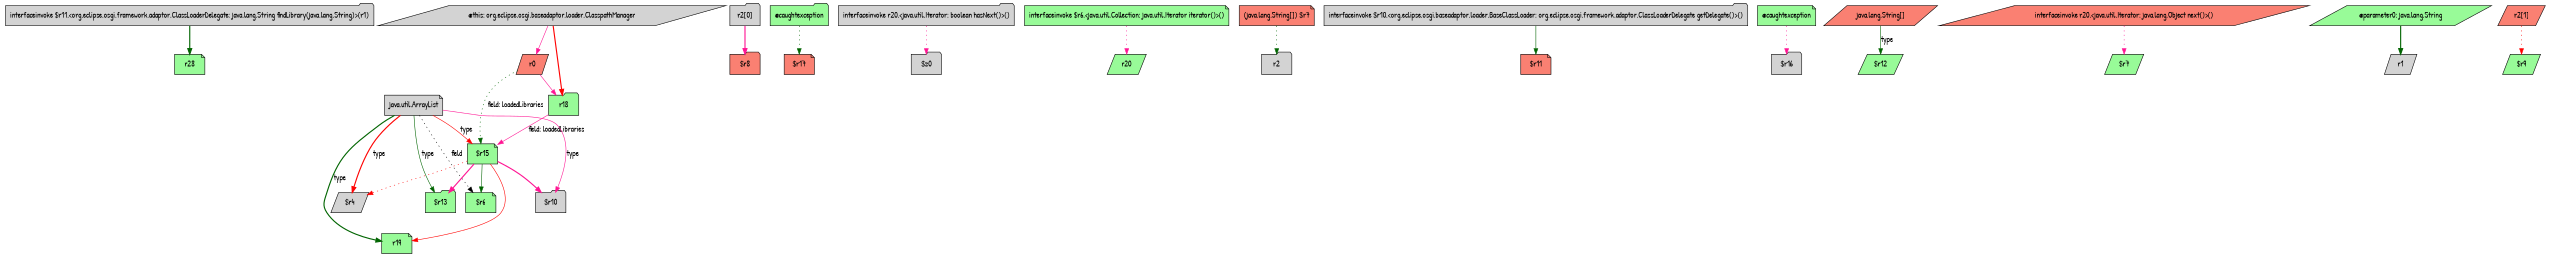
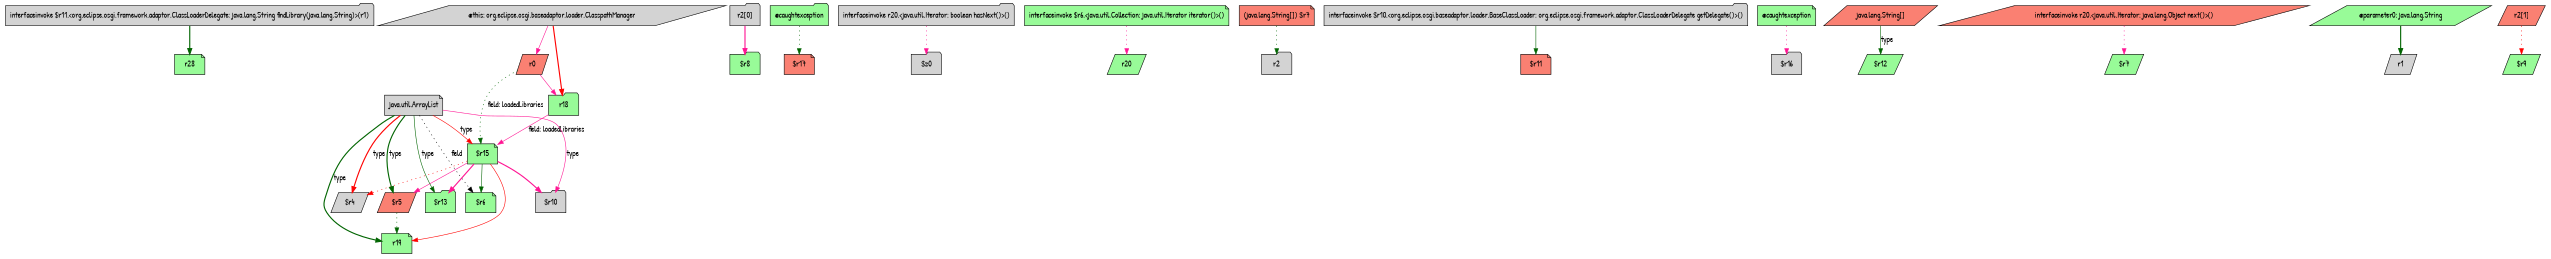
node "$r8": fillcolor salmon -> palegreen
node "$r5": added
